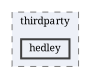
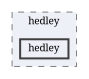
cluster "thirdparty": label "thirdparty" -> "hedley"
